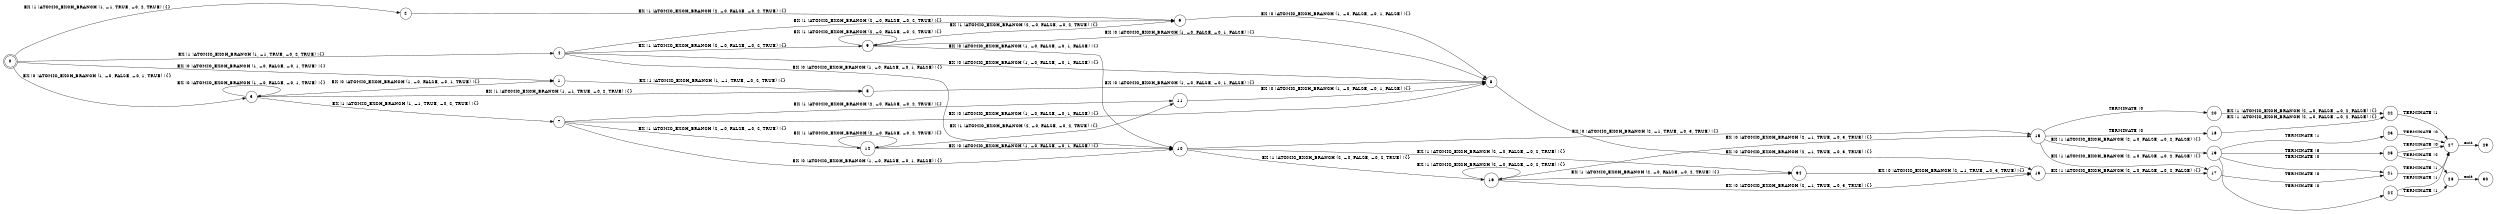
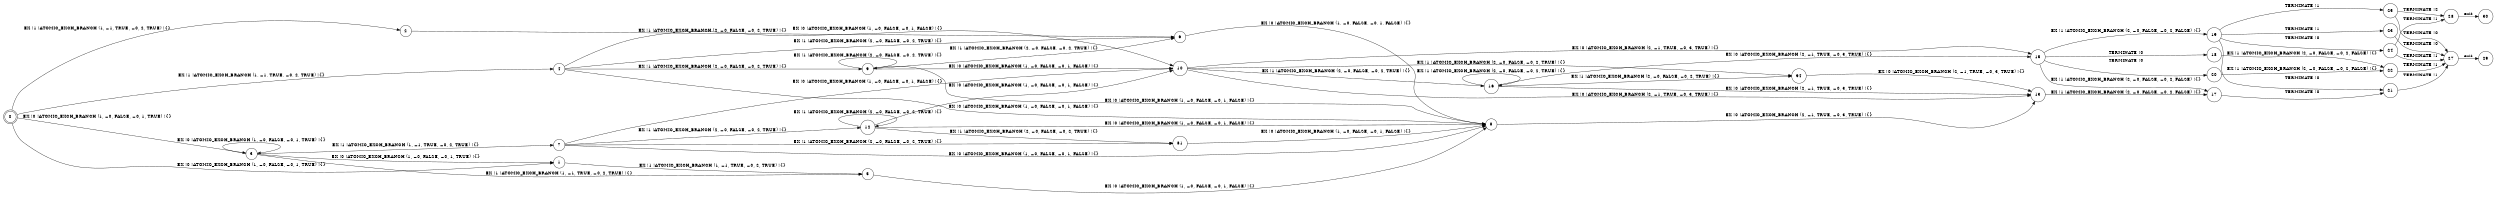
edge "10" -> "13": added, label "EX !0 !ATOMIC_EXCH_BRANCH (2, +1, TRUE, +0, 3, TRUE) !{}"
node "11": label "11" -> "81"
edge "12" -> "8": added, label "EX !0 !ATOMIC_EXCH_BRANCH (1, +0, FALSE, +0, 1, FALSE) !{}"
edge "19" -> "25": label "TERMINATE !8" -> "TERMINATE !1"
